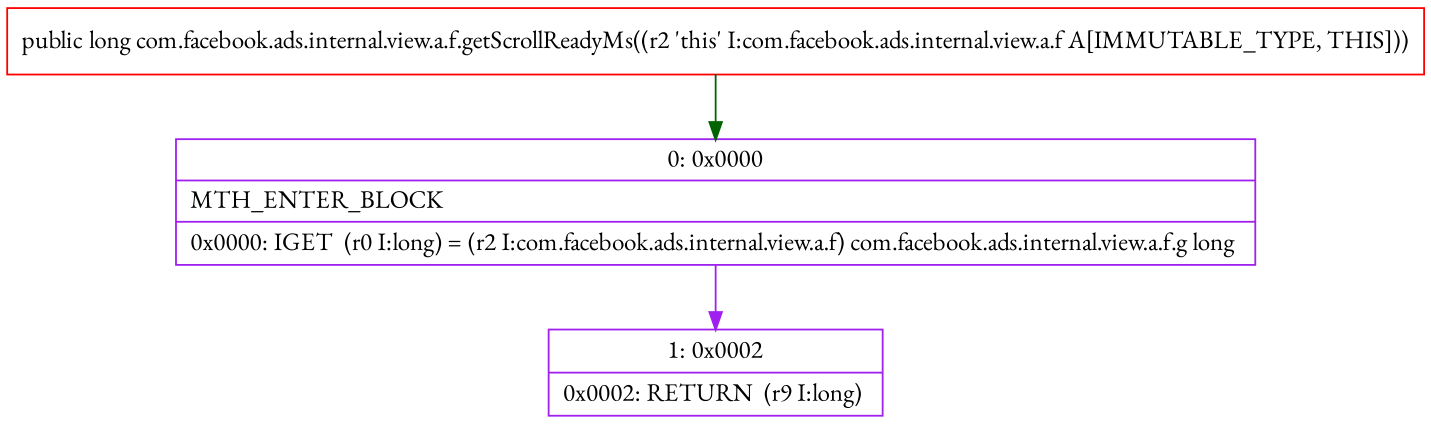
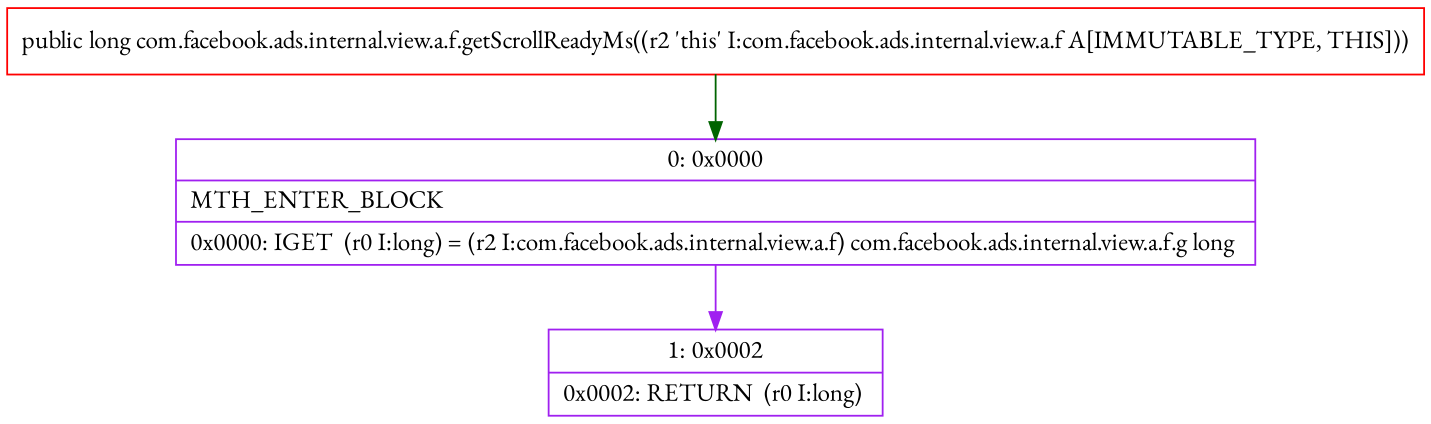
node "1: 0x0002": text "0x0002: RETURN  (r9 I:long)" -> "0x0002: RETURN  (r0 I:long)"
